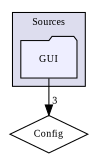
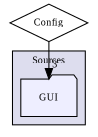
edge "GUI" -> "Config": reversed
